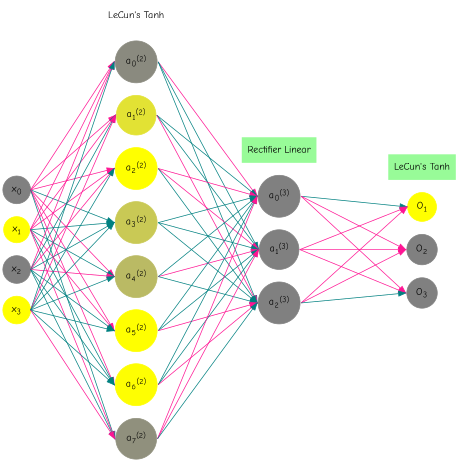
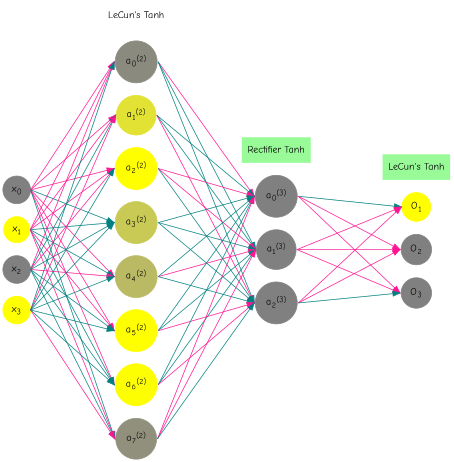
node "Rectifier Linear": label "Rectifier Linear" -> "Rectifier Tanh"
